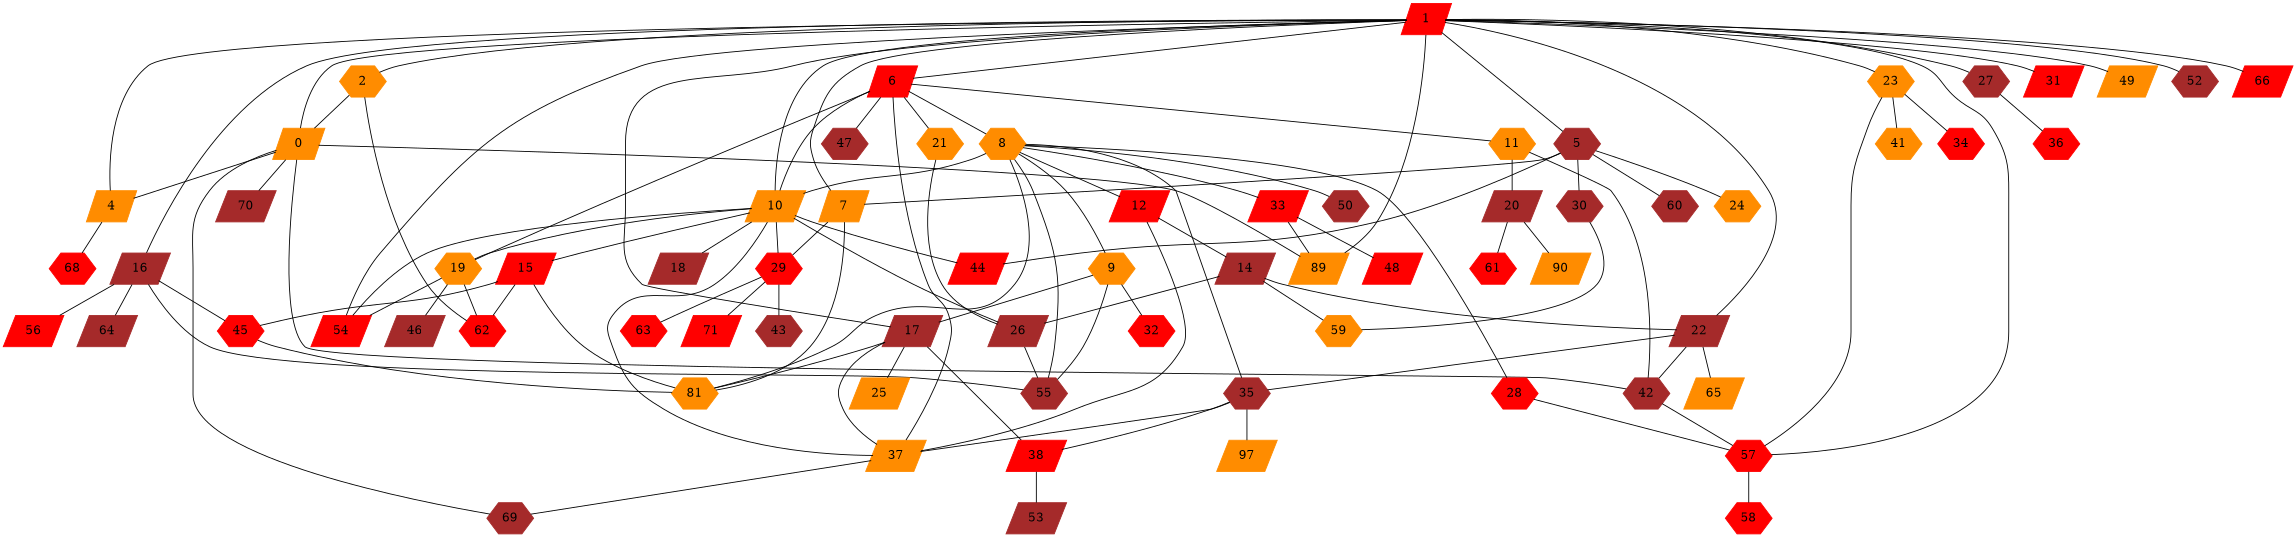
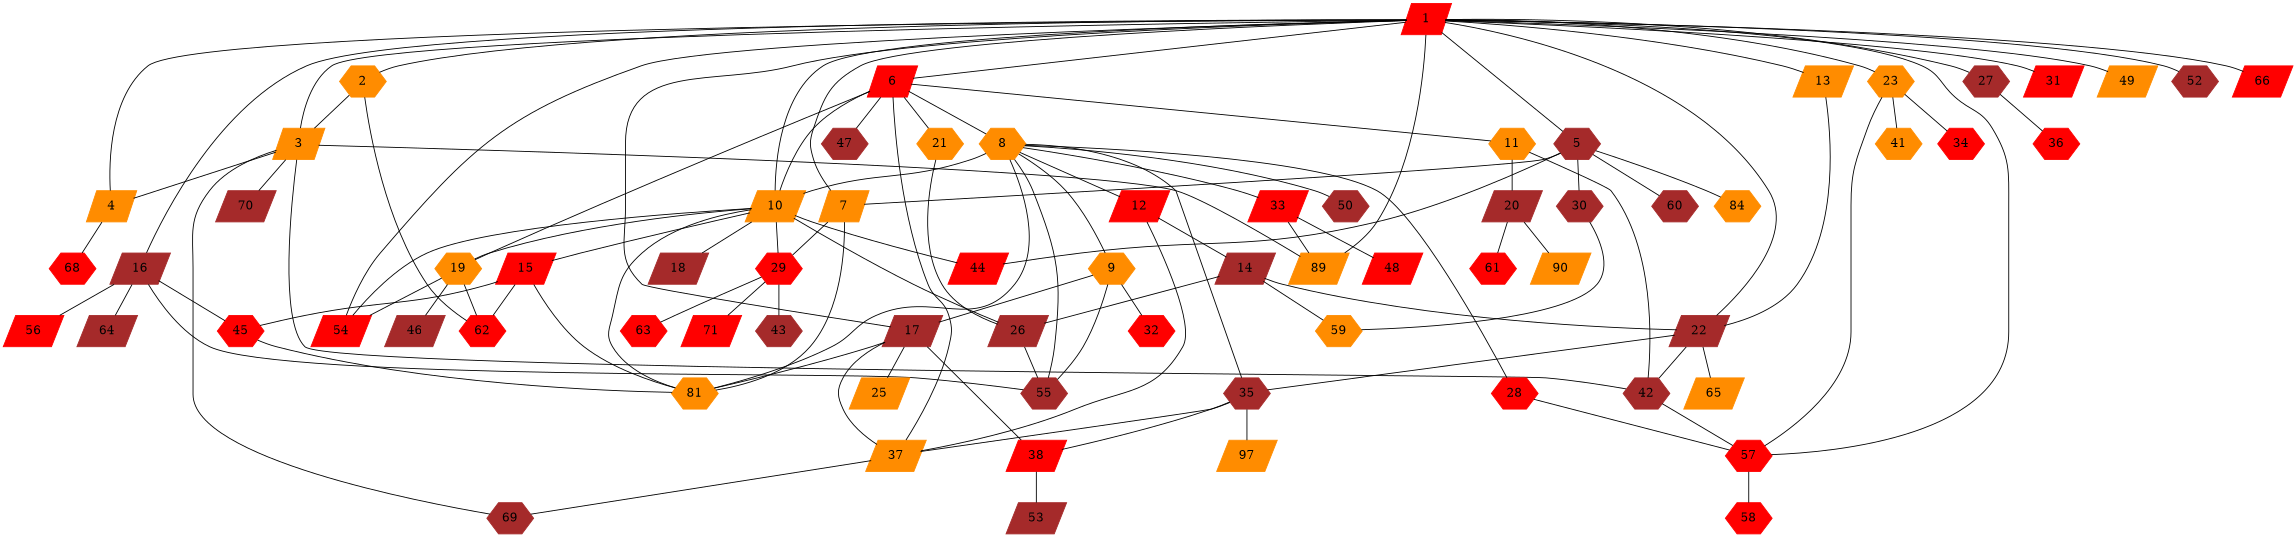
node "13": added
node "0": label "0" -> "3"
node "24": label "24" -> "84"
edge "10" -- "37": now "10" -- "81"
